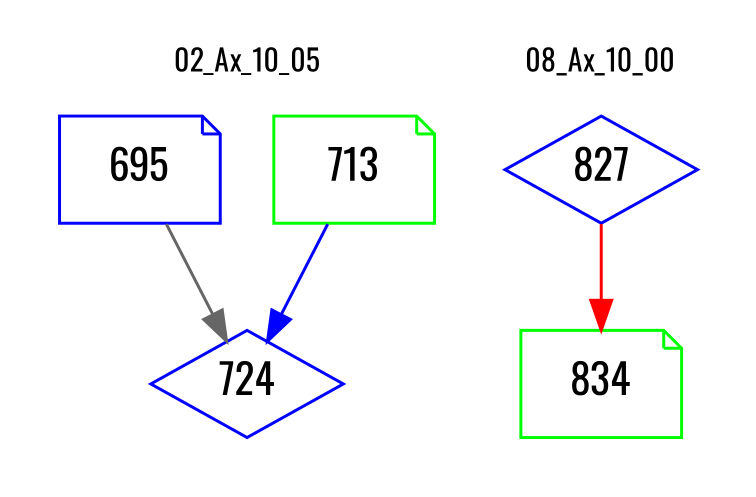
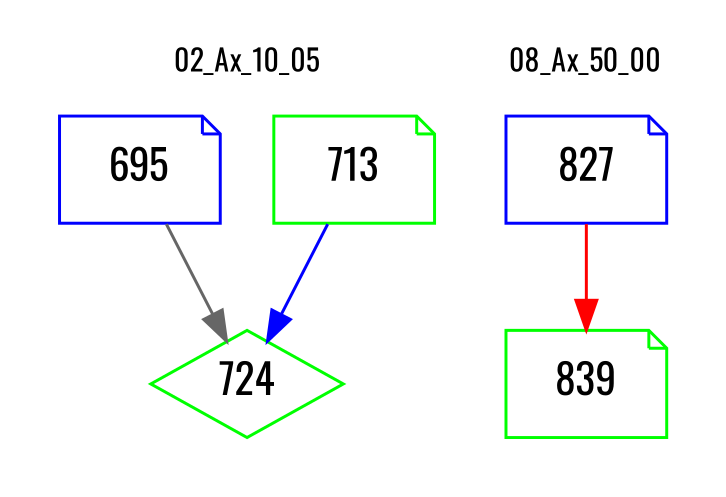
cluster "08_Ax_10_00": label "08_Ax_10_00" -> "08_Ax_50_00"
node "827": shape diamond -> note
node "724": color blue -> green
node "834": label "834" -> "839"
